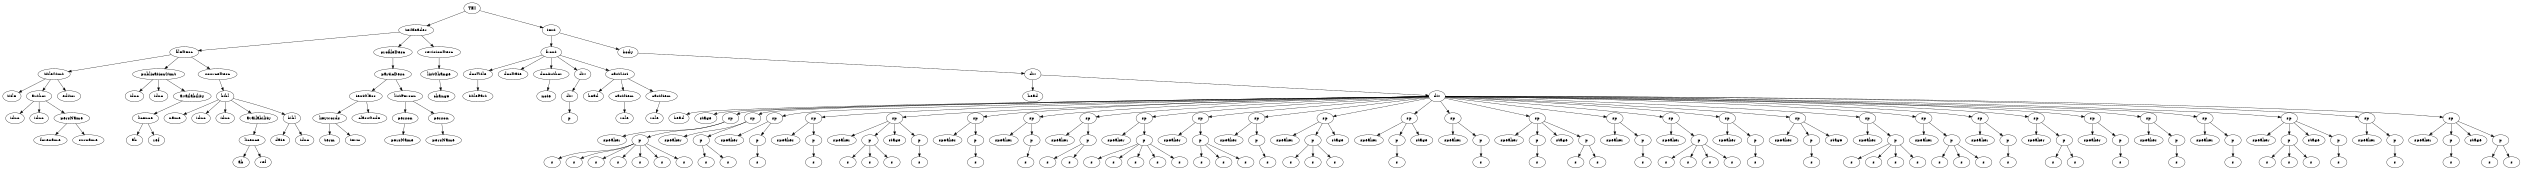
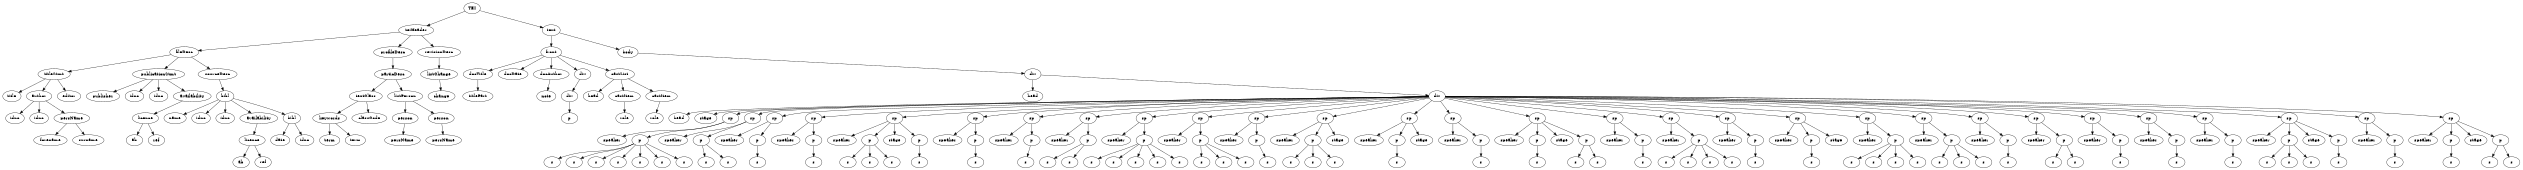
node "publisher": added
